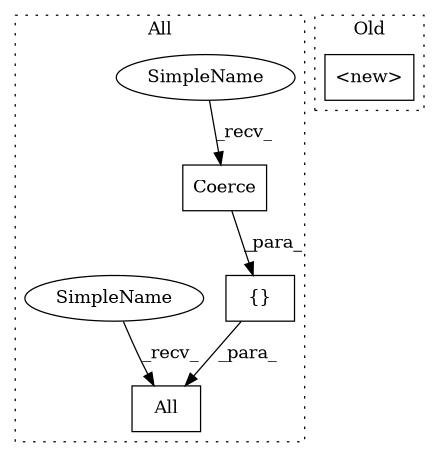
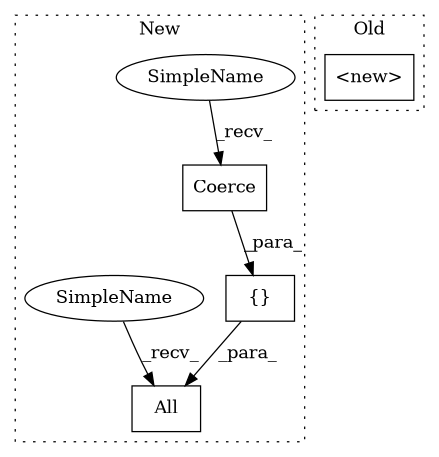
cluster "All": label "All" -> "New"
